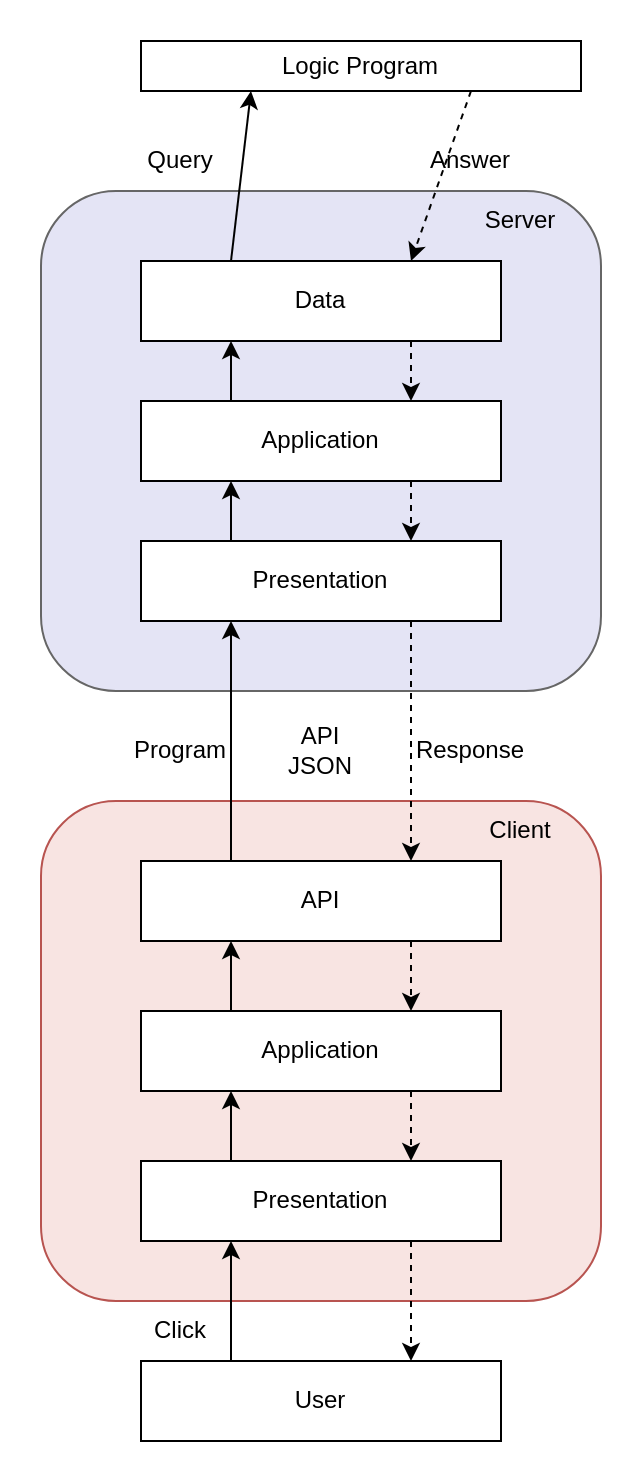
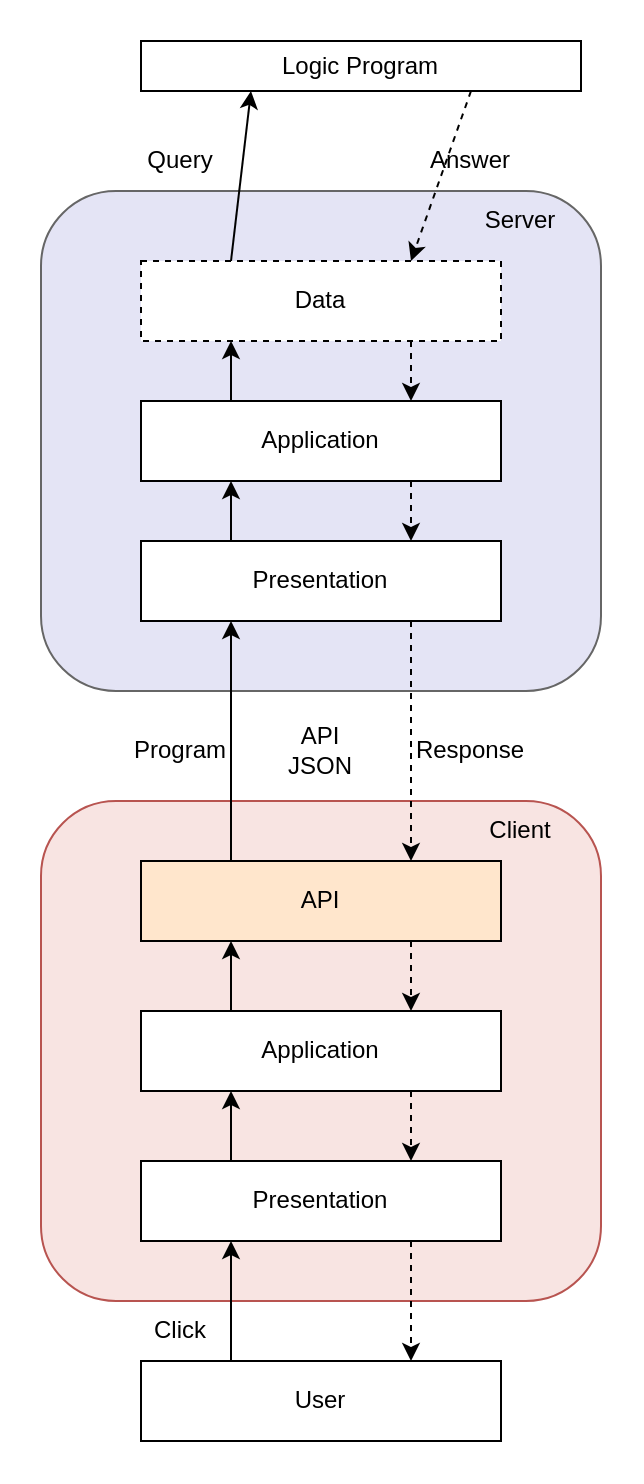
node "Data": style solid -> dashed
node "API": fillcolor #ffffff -> #ffe6cc
